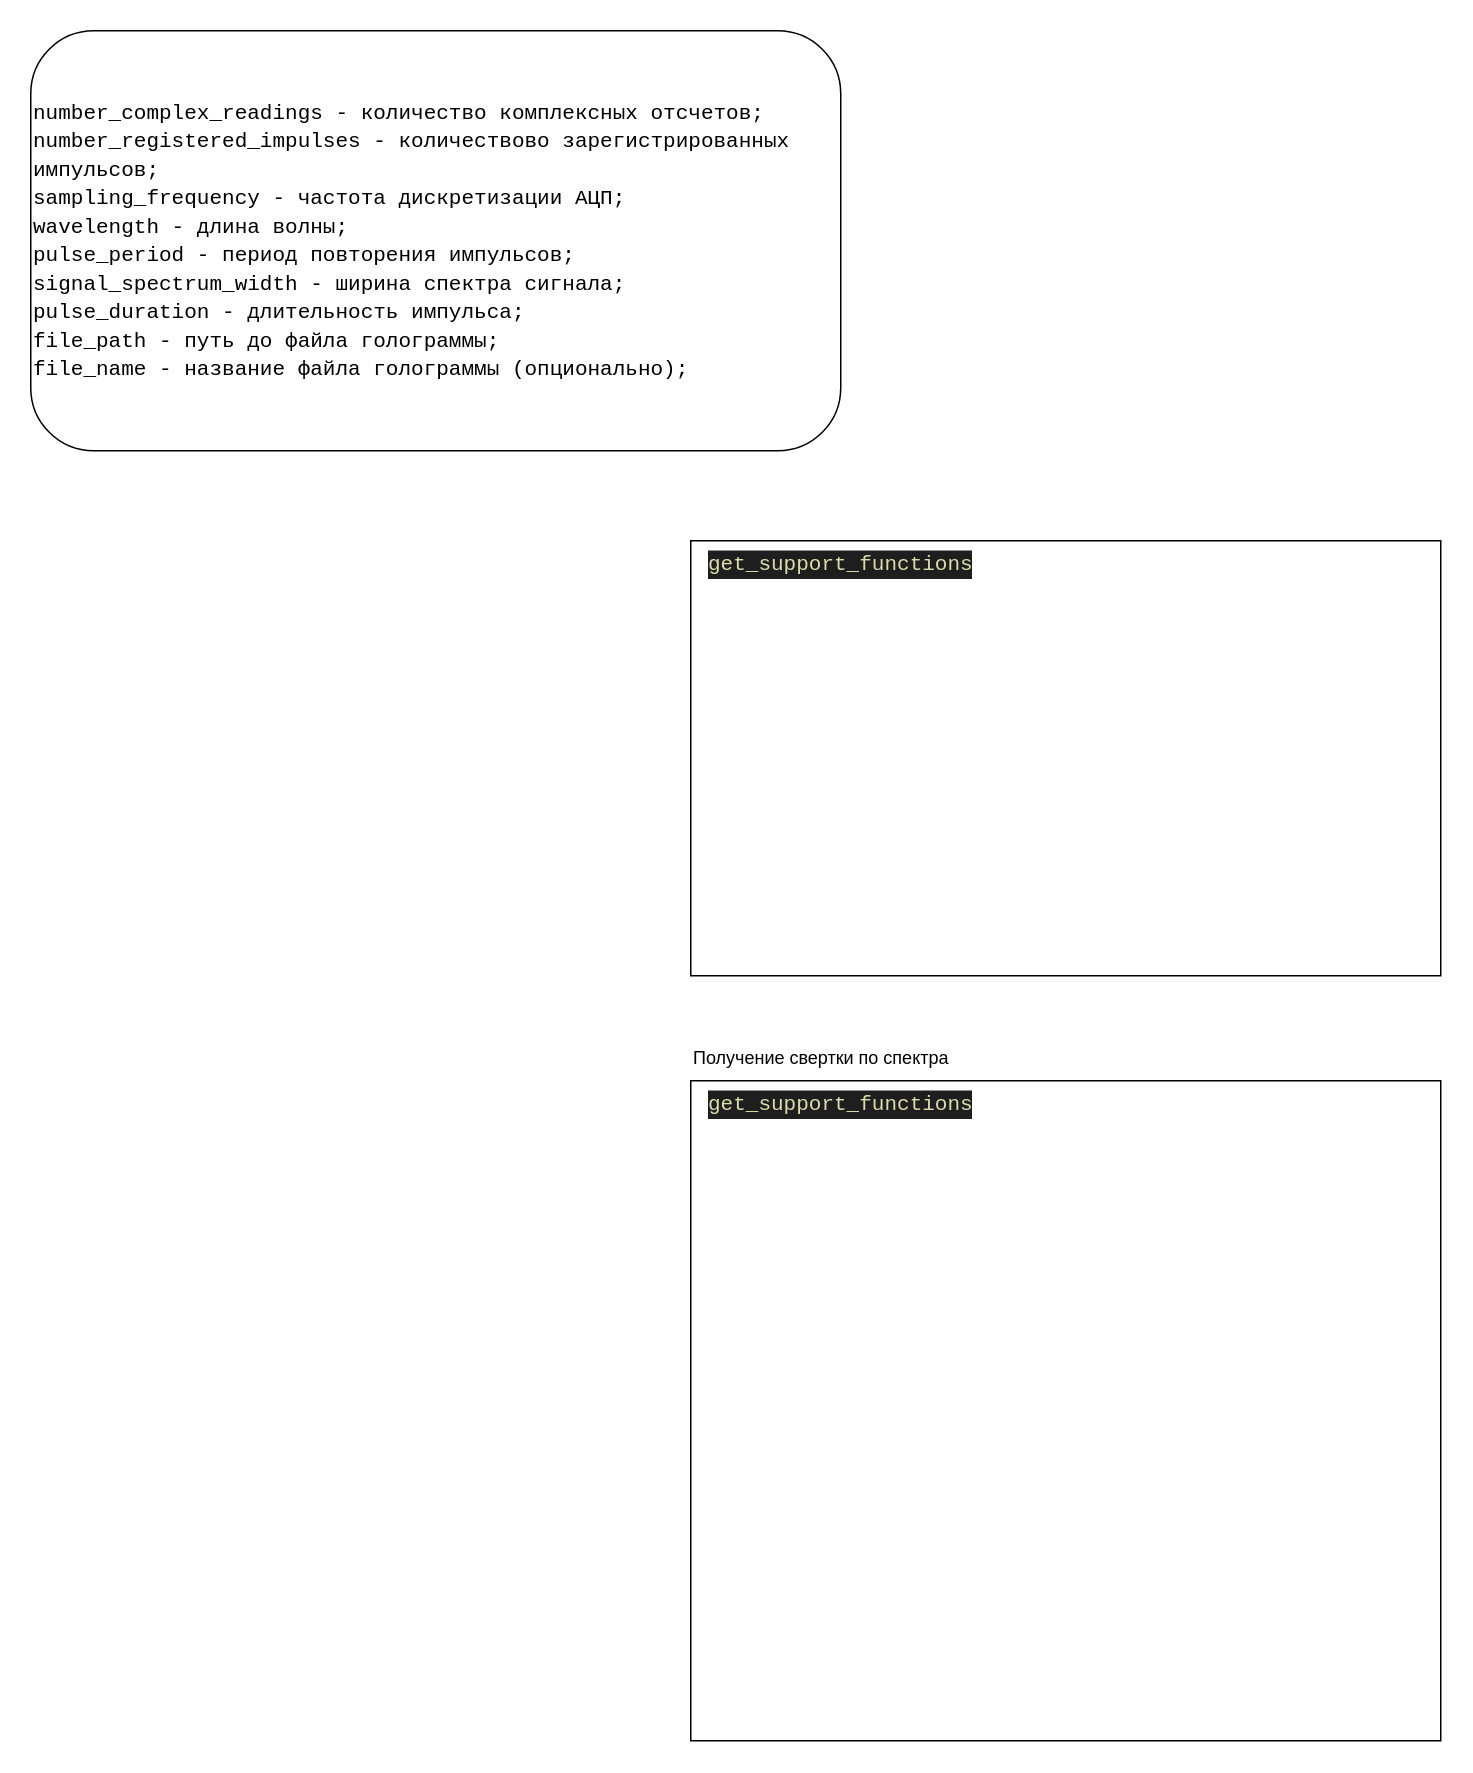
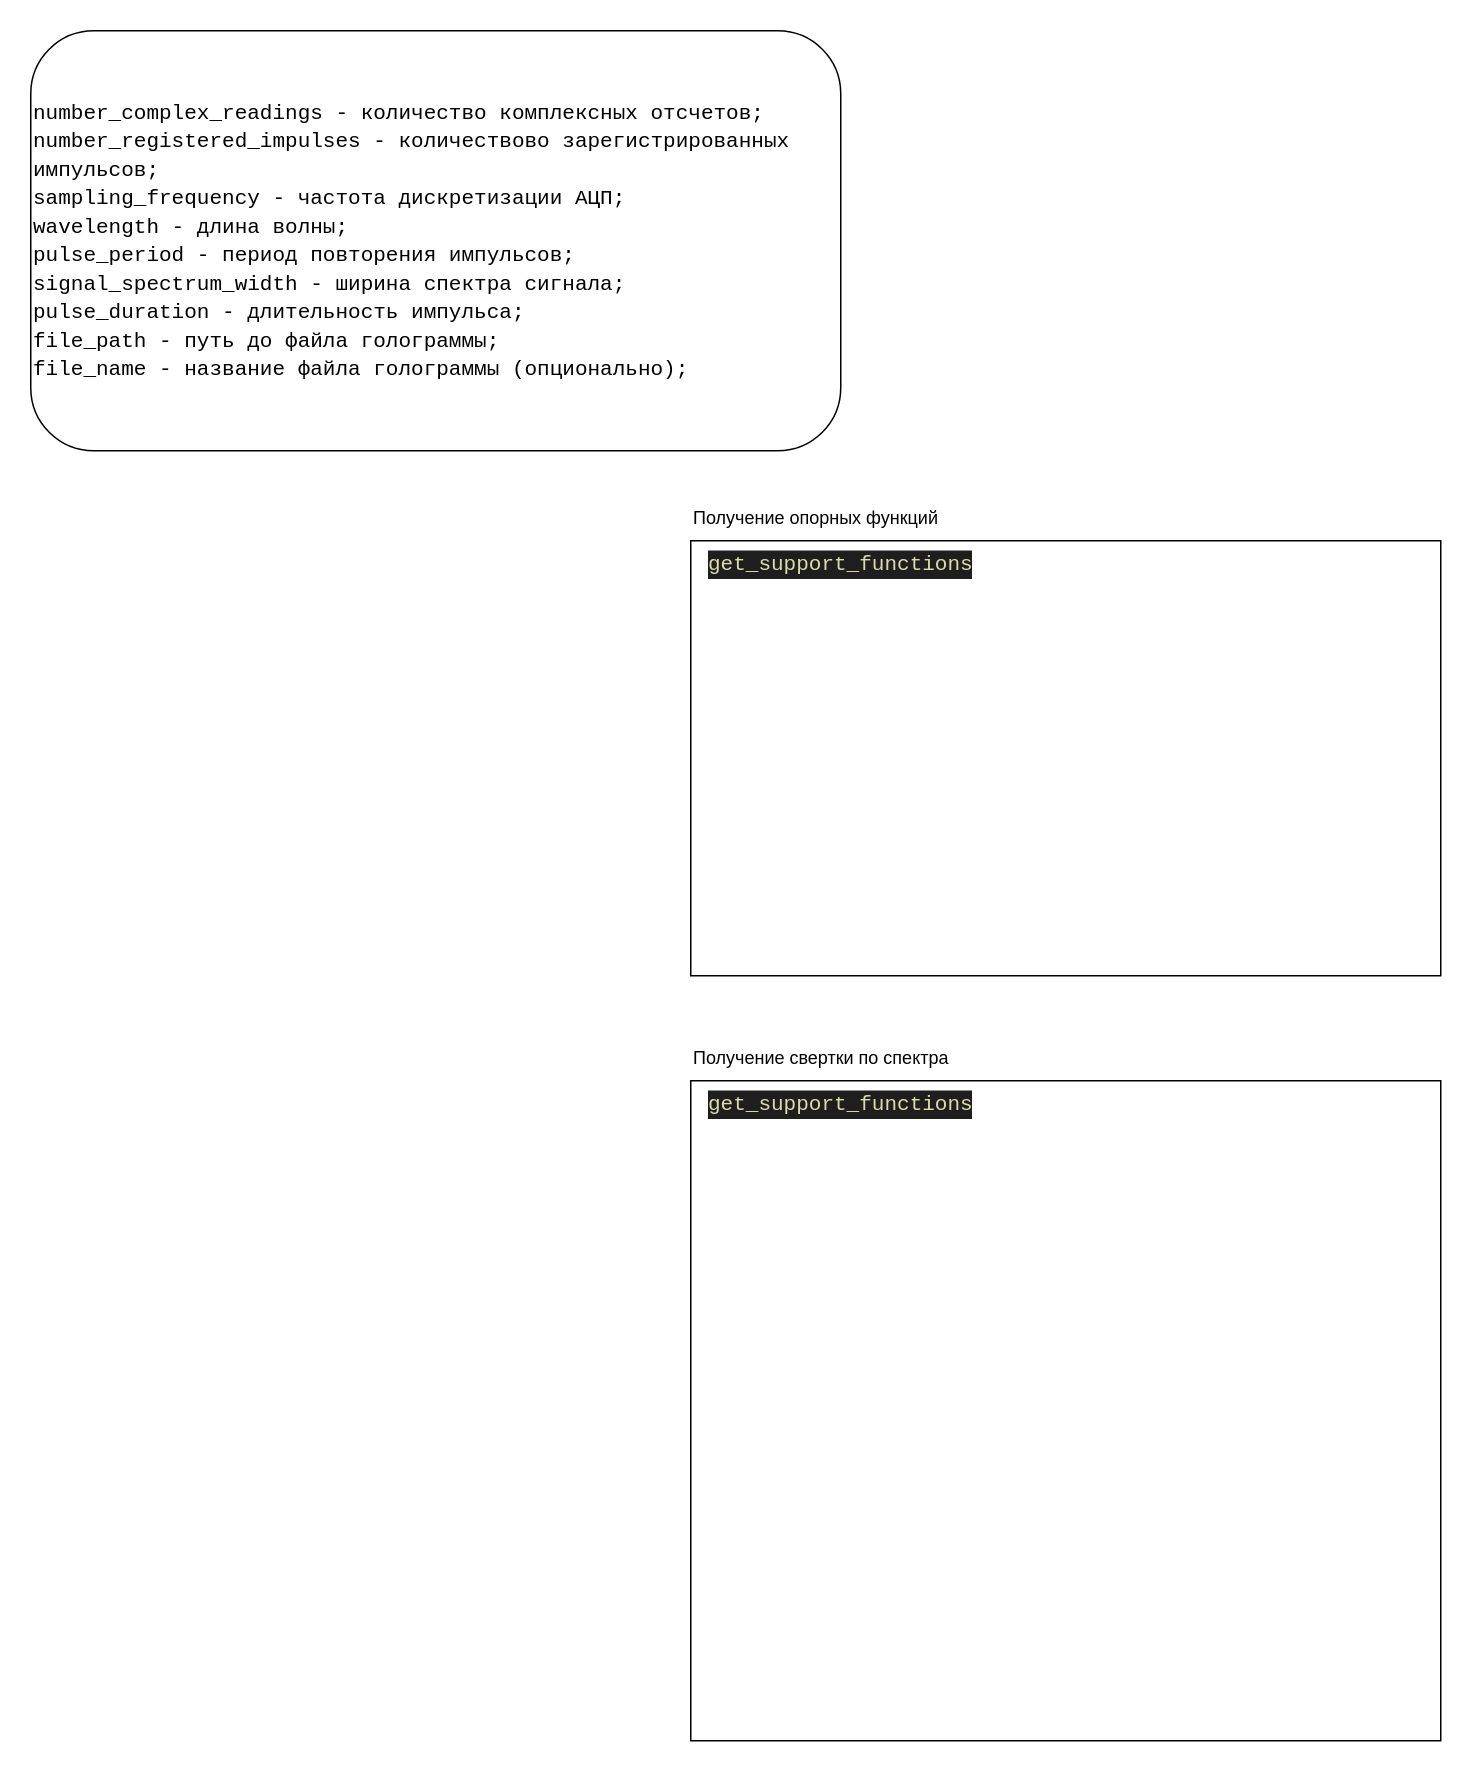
node "Получение опорных функций": added
